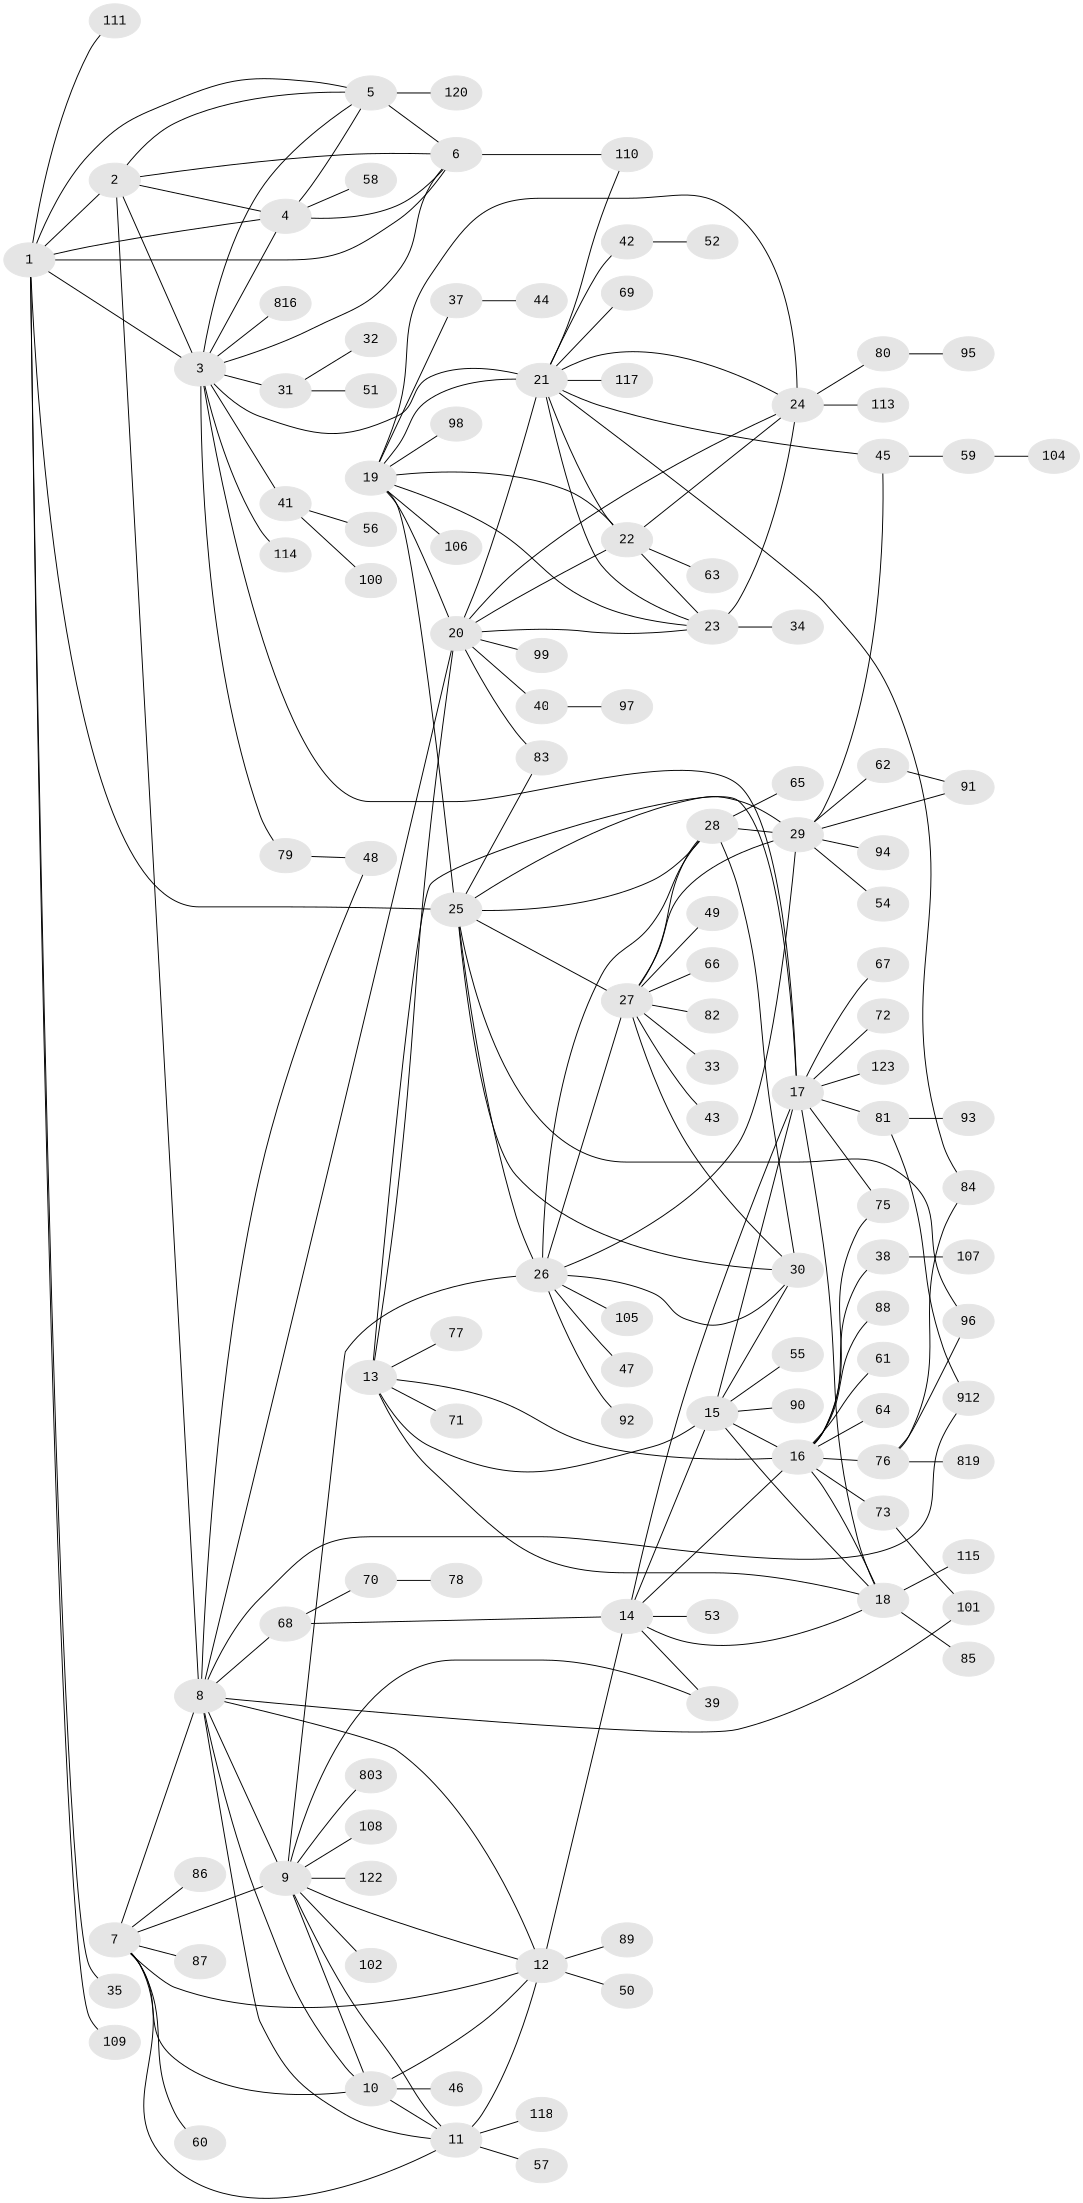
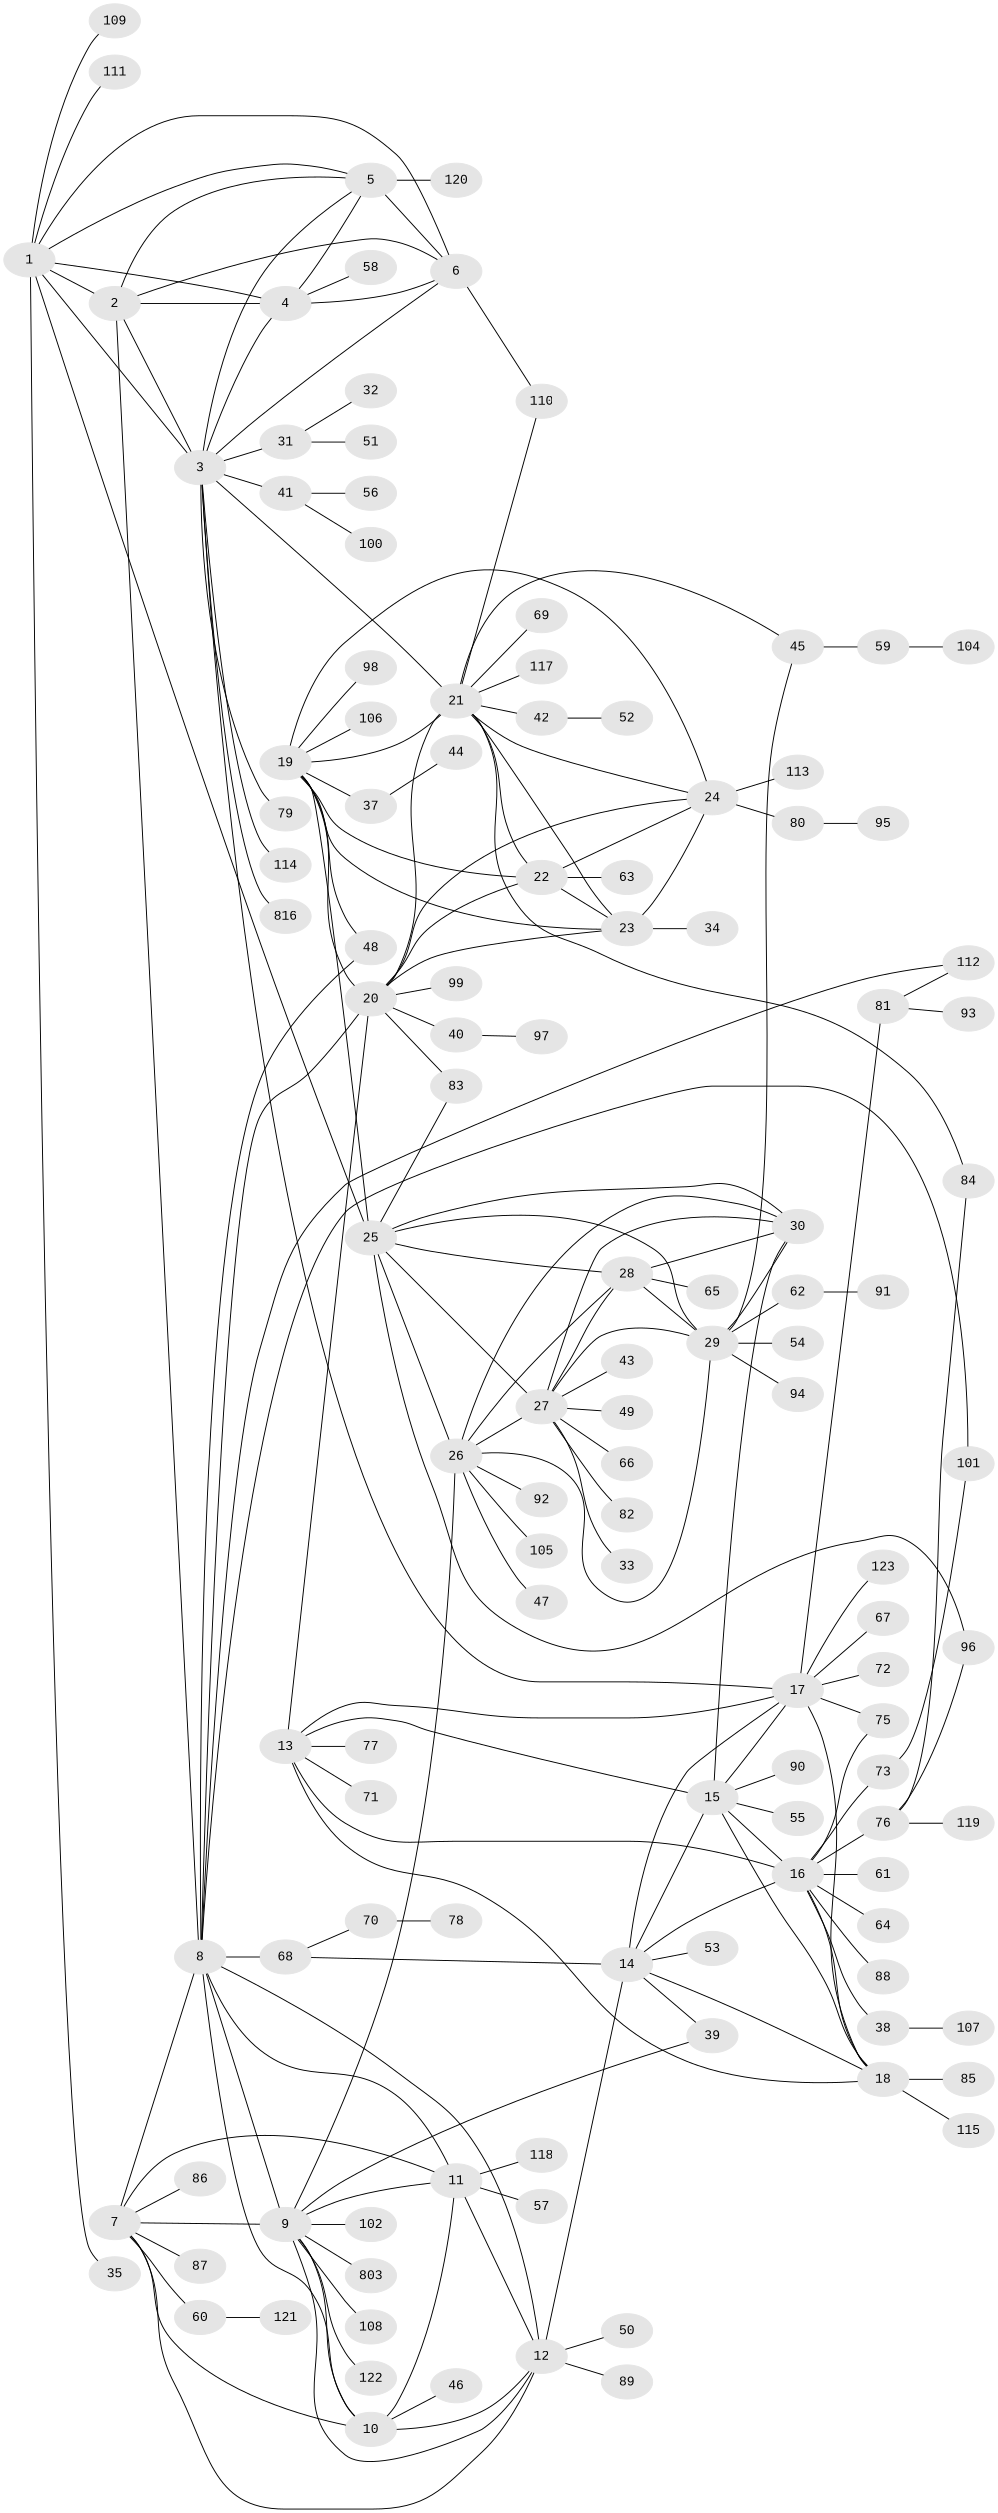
edge "91" -- "29": now "30" -- "29"
edge "79" -- "48": now "19" -- "48"
node "912": label "912" -> "112"
node "819": label "819" -> "119"
node "121": added
